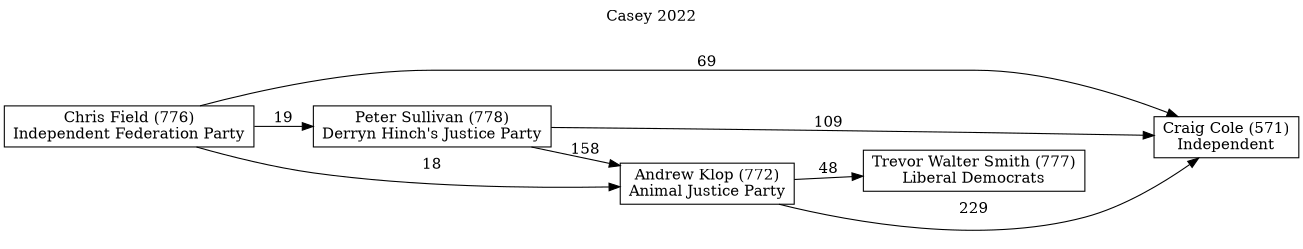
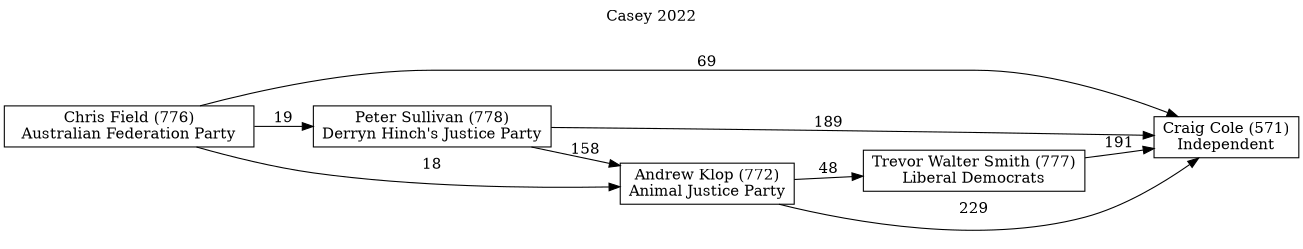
edge "Peter Sullivan (778) Derryn Hinch's Justice Party" -> "Craig Cole (571) Independent": label "109" -> "189"
node "Chris Field (776) Independent Federation Party": label "Chris Field (776) Independent Federation Party" -> "Chris Field (776) Australian Federation Party"
edge "Trevor Walter Smith (777) Liberal Democrats" -> "Craig Cole (571) Independent": added, label "191"
